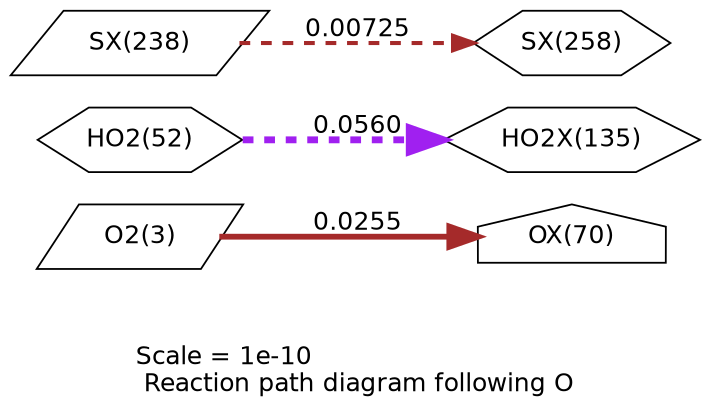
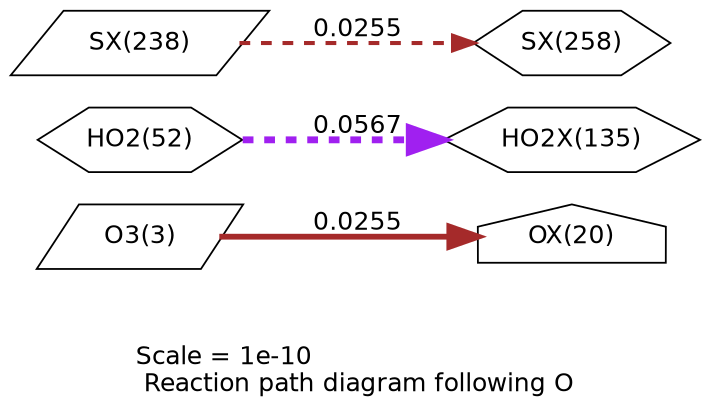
edge "SX(238)" -> "SX(258)": label " 0.00725" -> " 0.0255"
edge "HO2(52)" -> "HO2X(135)": label " 0.0560" -> " 0.0567"
node "O2(3)": label "O2(3)" -> "O3(3)"
node "OX(70)": label "OX(70)" -> "OX(20)"
